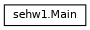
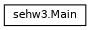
node "sehw1.Main": label "sehw1.Main" -> "sehw3.Main"
